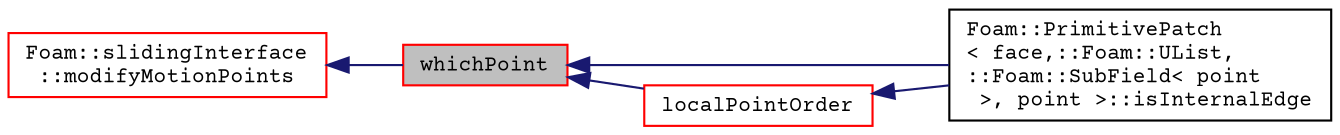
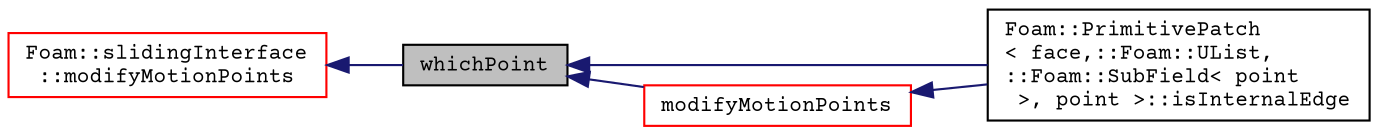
node "whichPoint": color red -> black
node "localPointOrder": label "localPointOrder" -> "modifyMotionPoints"
